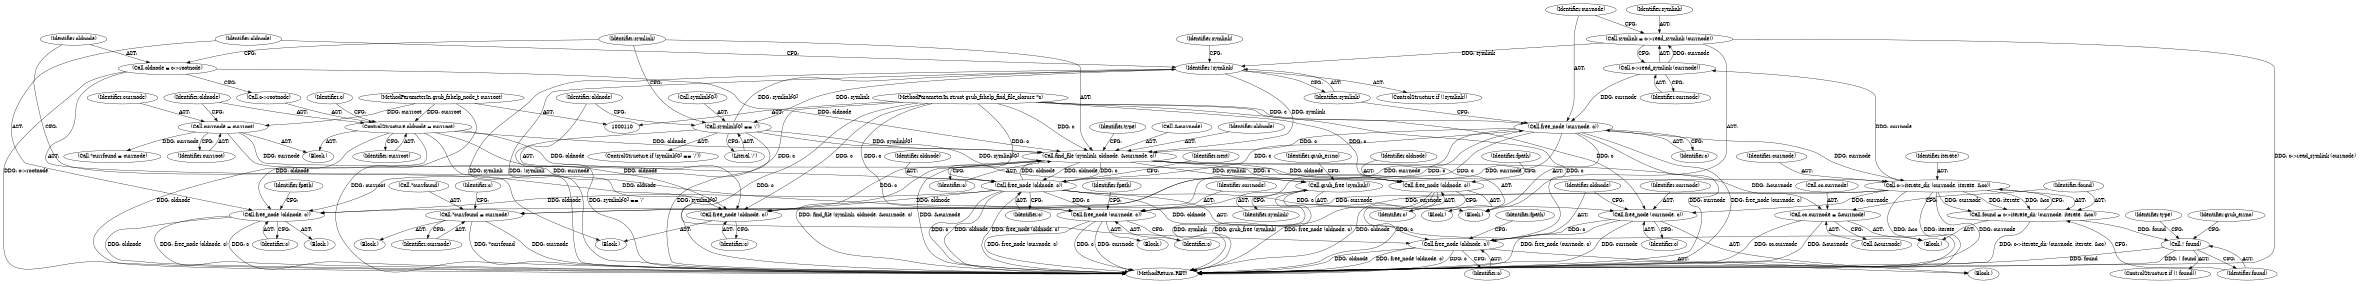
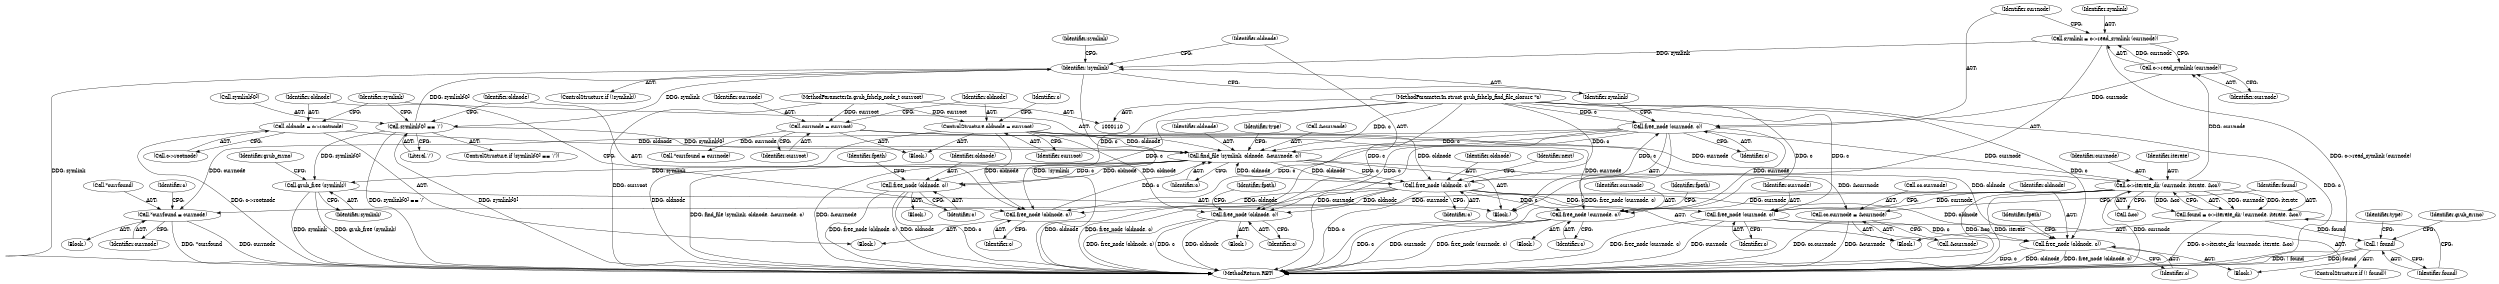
edge "(Call,c->rootnode)" -> "(ControlStructure,oldnode = currroot)": now "(Call,c->rootnode)" -> "(Call,oldnode = c->rootnode)"
edge "(Identifier,!symlink)" -> "(Call,find_file (symlink, oldnode, &currnode, c))": removed, label "DDG: symlink"
node "(Call,&cc)": added
